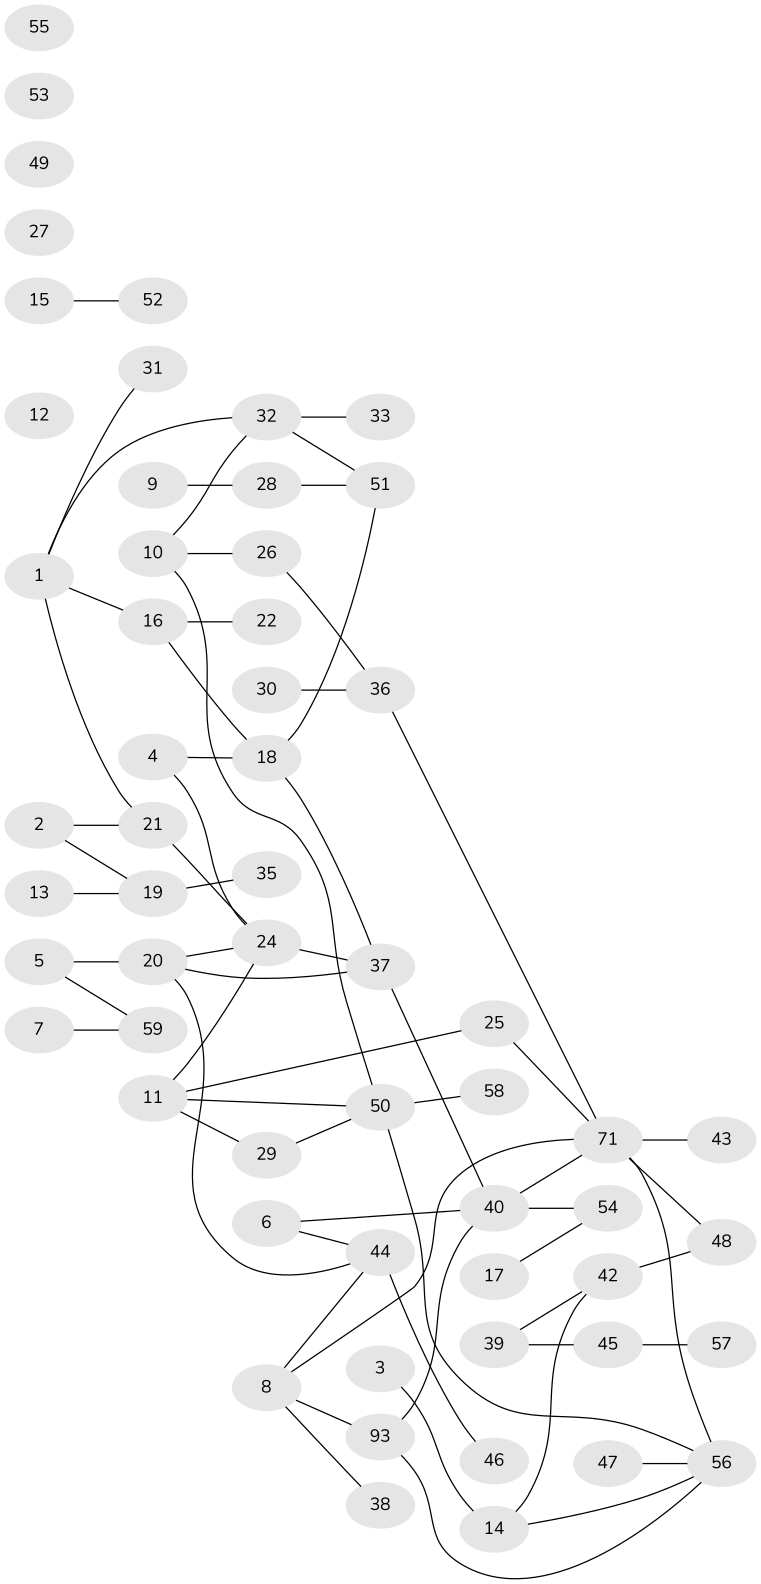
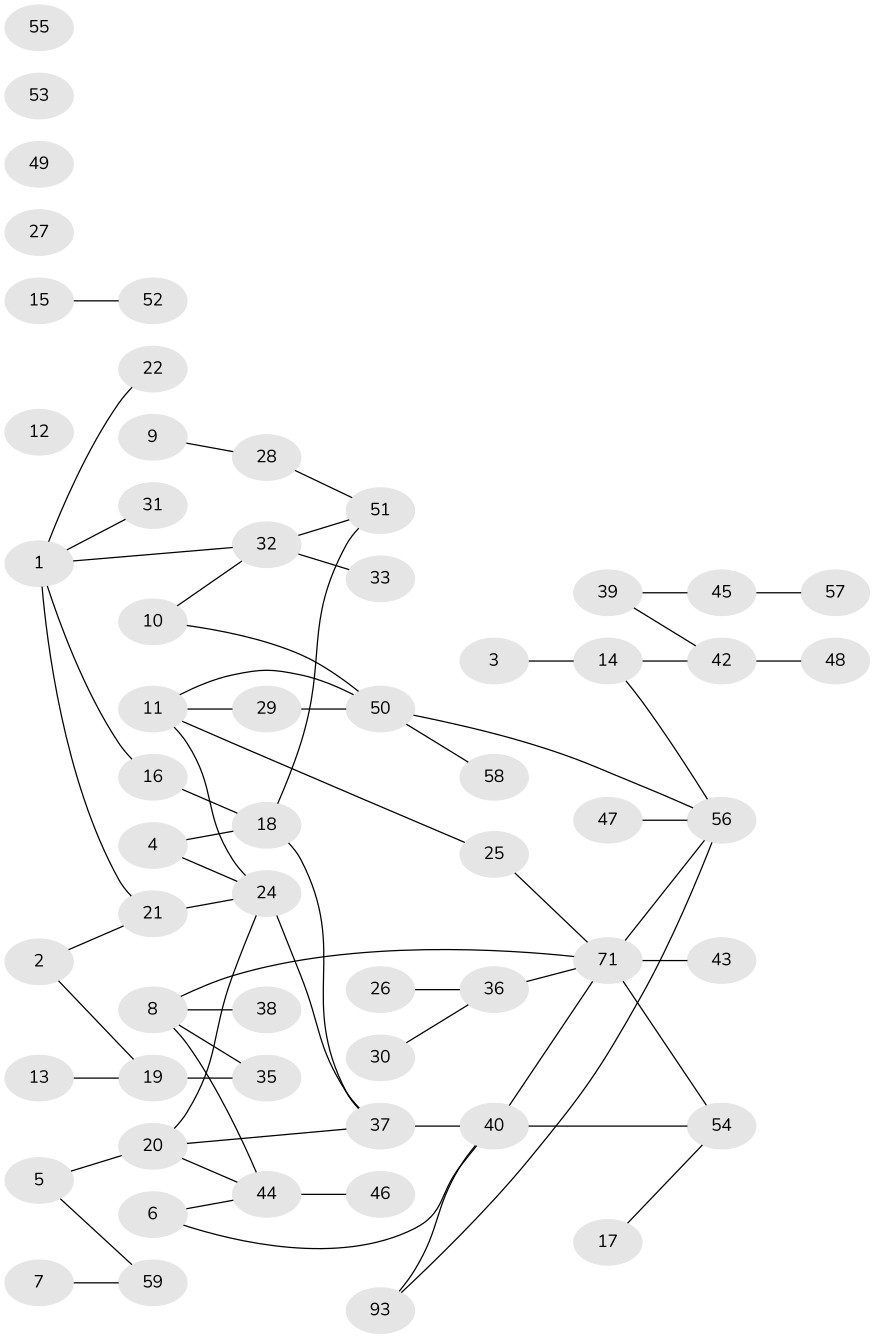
edge "10" -- "26": removed
edge "16" -- "22": now "1" -- "22"
edge "71" -- "48": now "71" -- "54"
edge "8" -- "93": now "8" -- "35"
